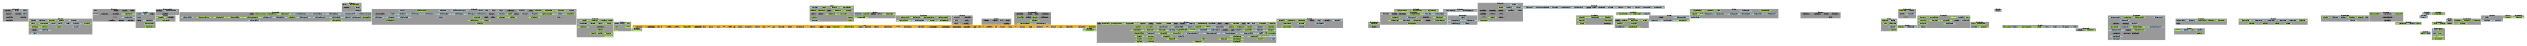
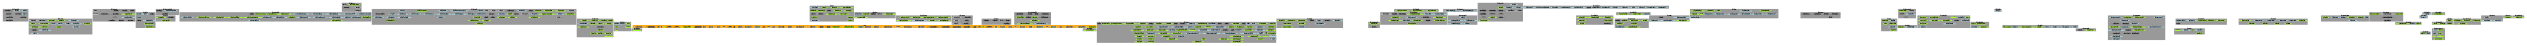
node "script_SetTable": label "script_SetTable" -> "script_IndexAndCreateOverlay"
node "file_GetSize": fillcolor grey -> GreenYellow
